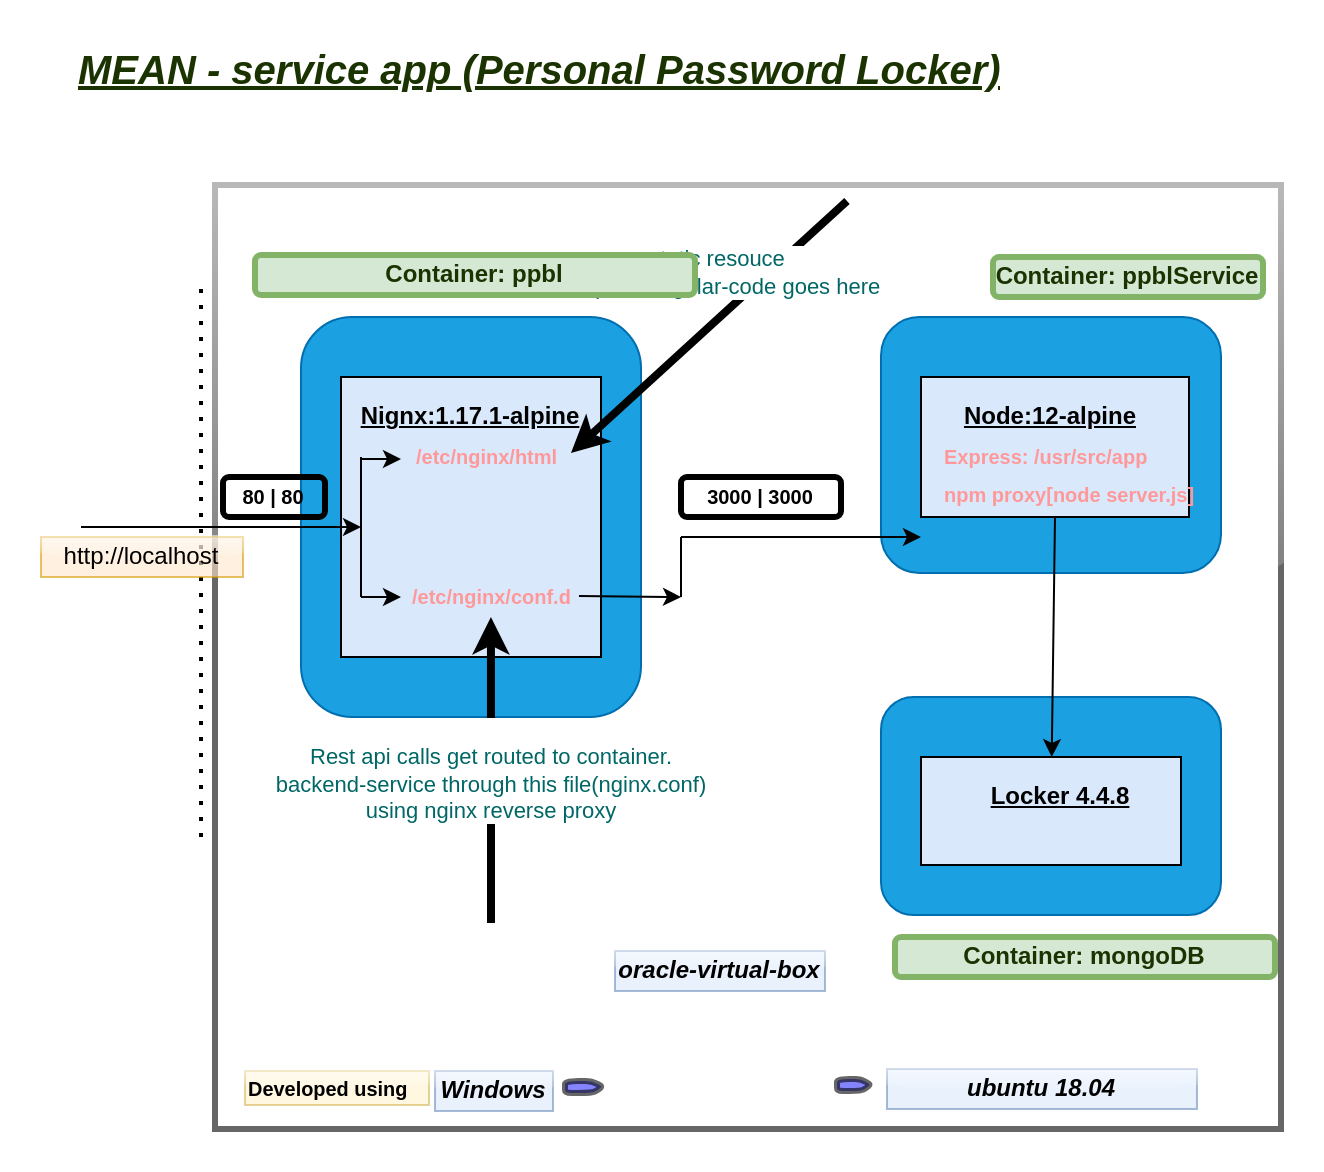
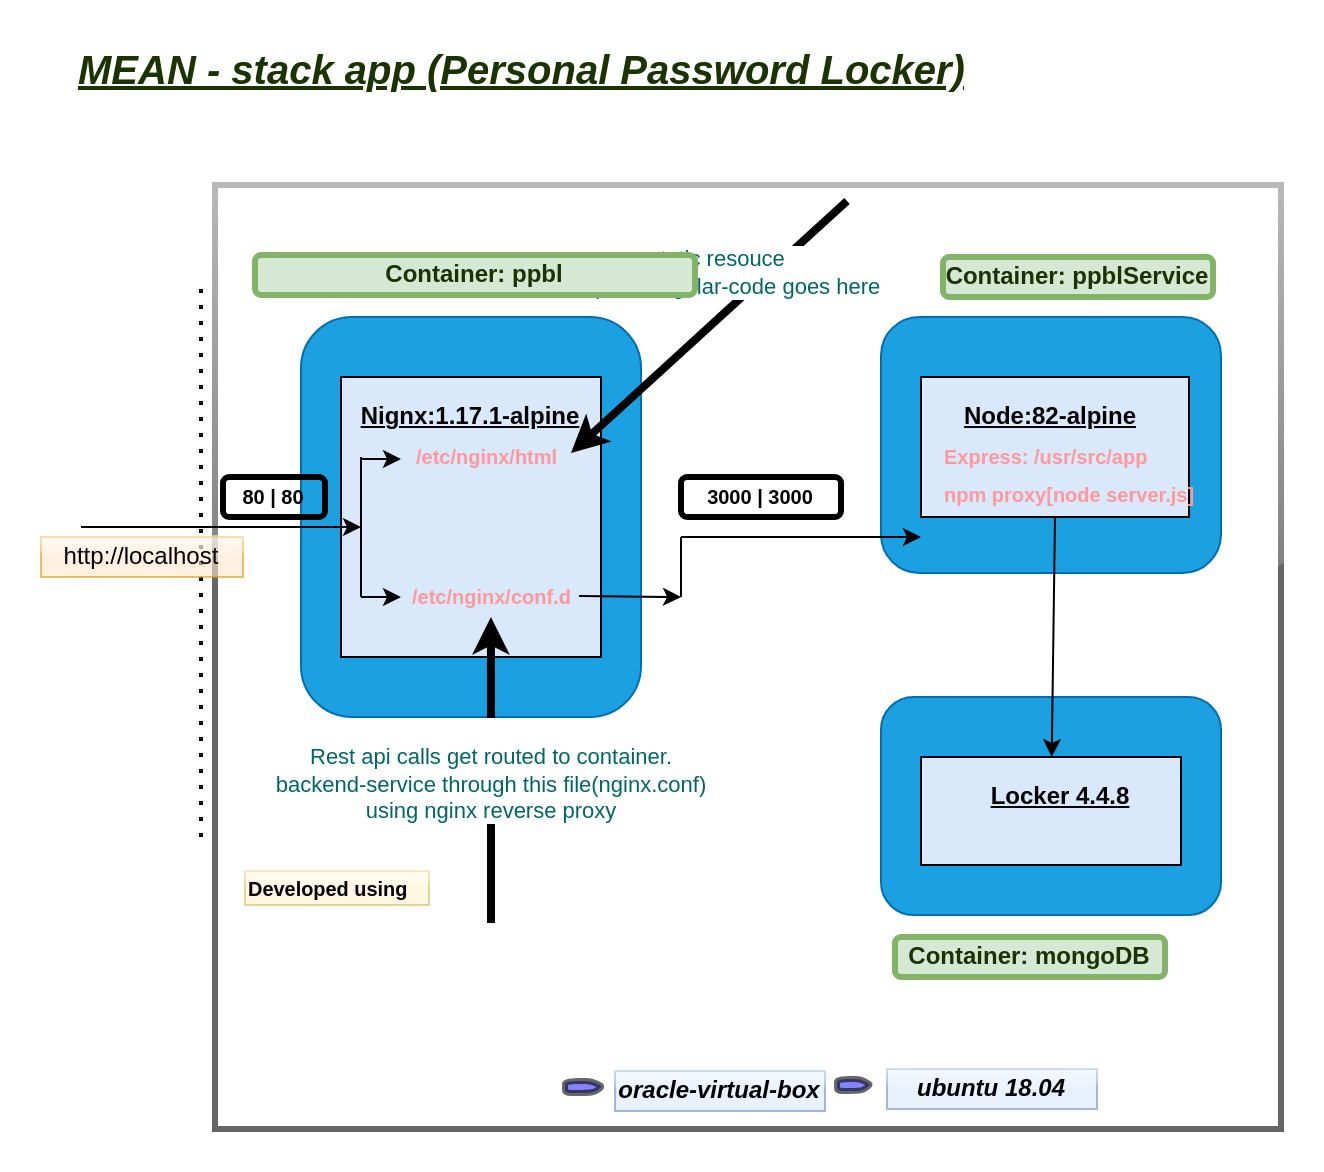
node "MEAN - service app (Personal Password Locker)": label "MEAN - service app (Personal Password Locker)" -> "MEAN - stack app (Personal Password Locker)"
node "Container: ppblService": moved (1128, 277) -> (1078, 277)
node "Node:12-alpine": label "Node:12-alpine" -> "Node:82-alpine"
node "Container: mongoDB": size 380x40 -> 270x40
node "oracle-virtual-box": moved (720, 971) -> (720, 1091)
node "Developed using": moved (337, 1088) -> (337, 888)
node "ubuntu 18.04": size 310x40 -> 210x40
node "Windows": removed
